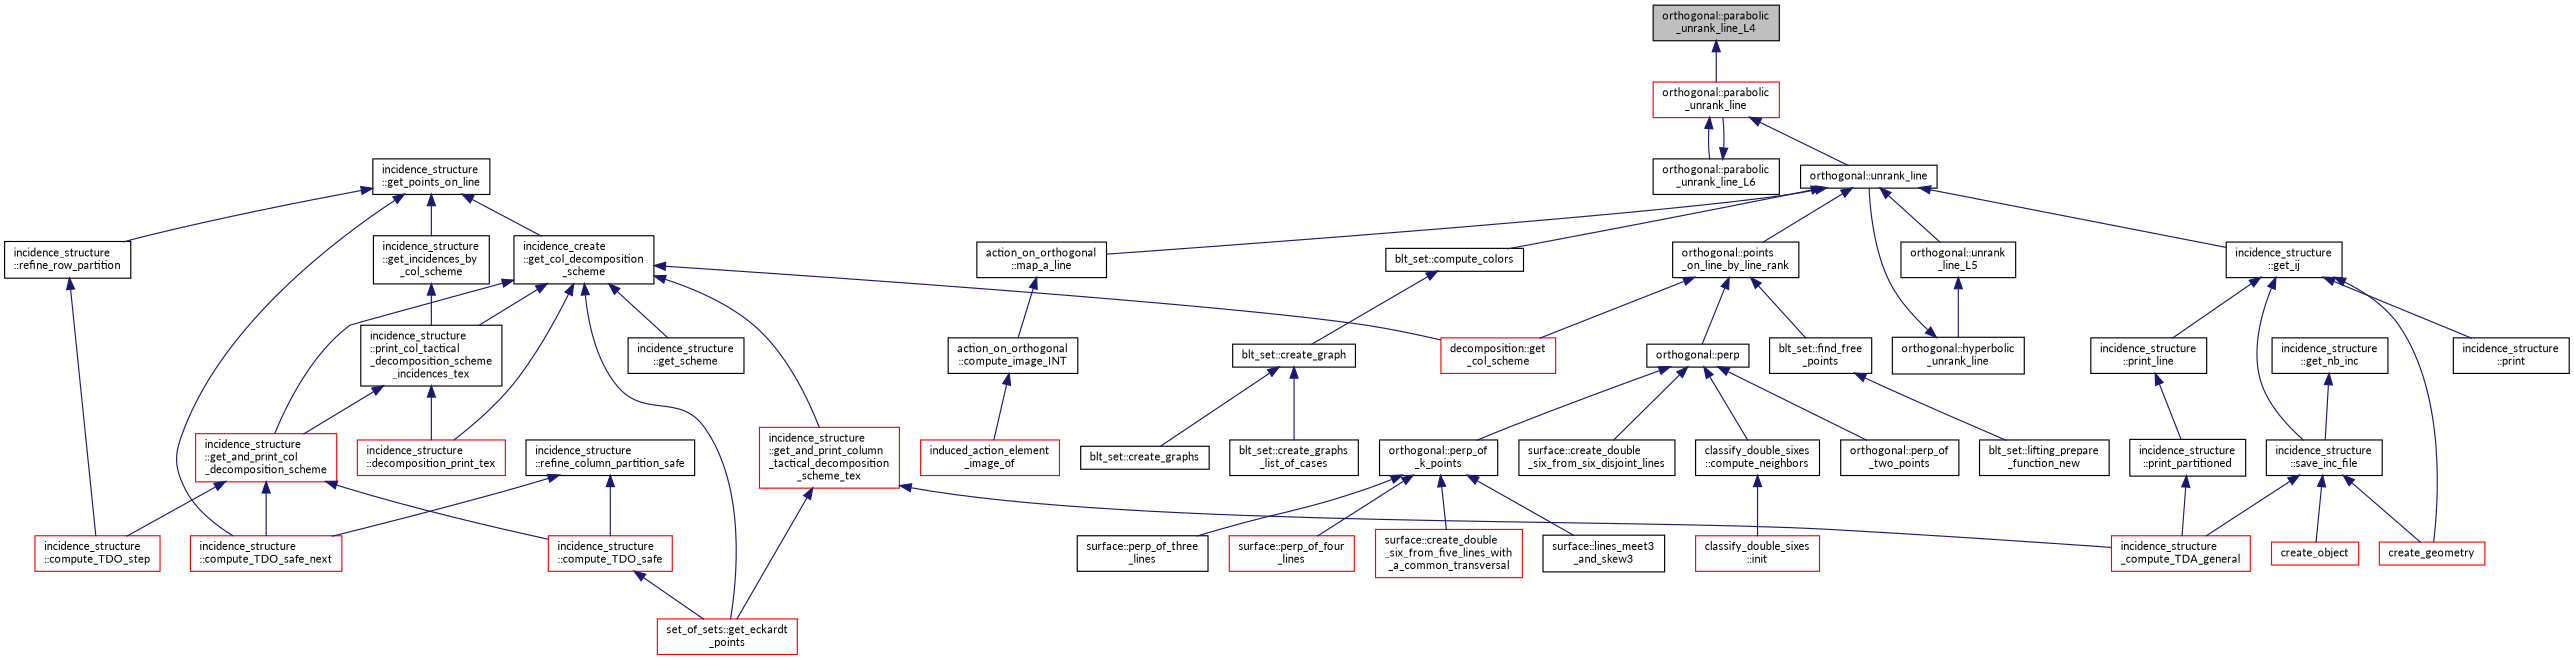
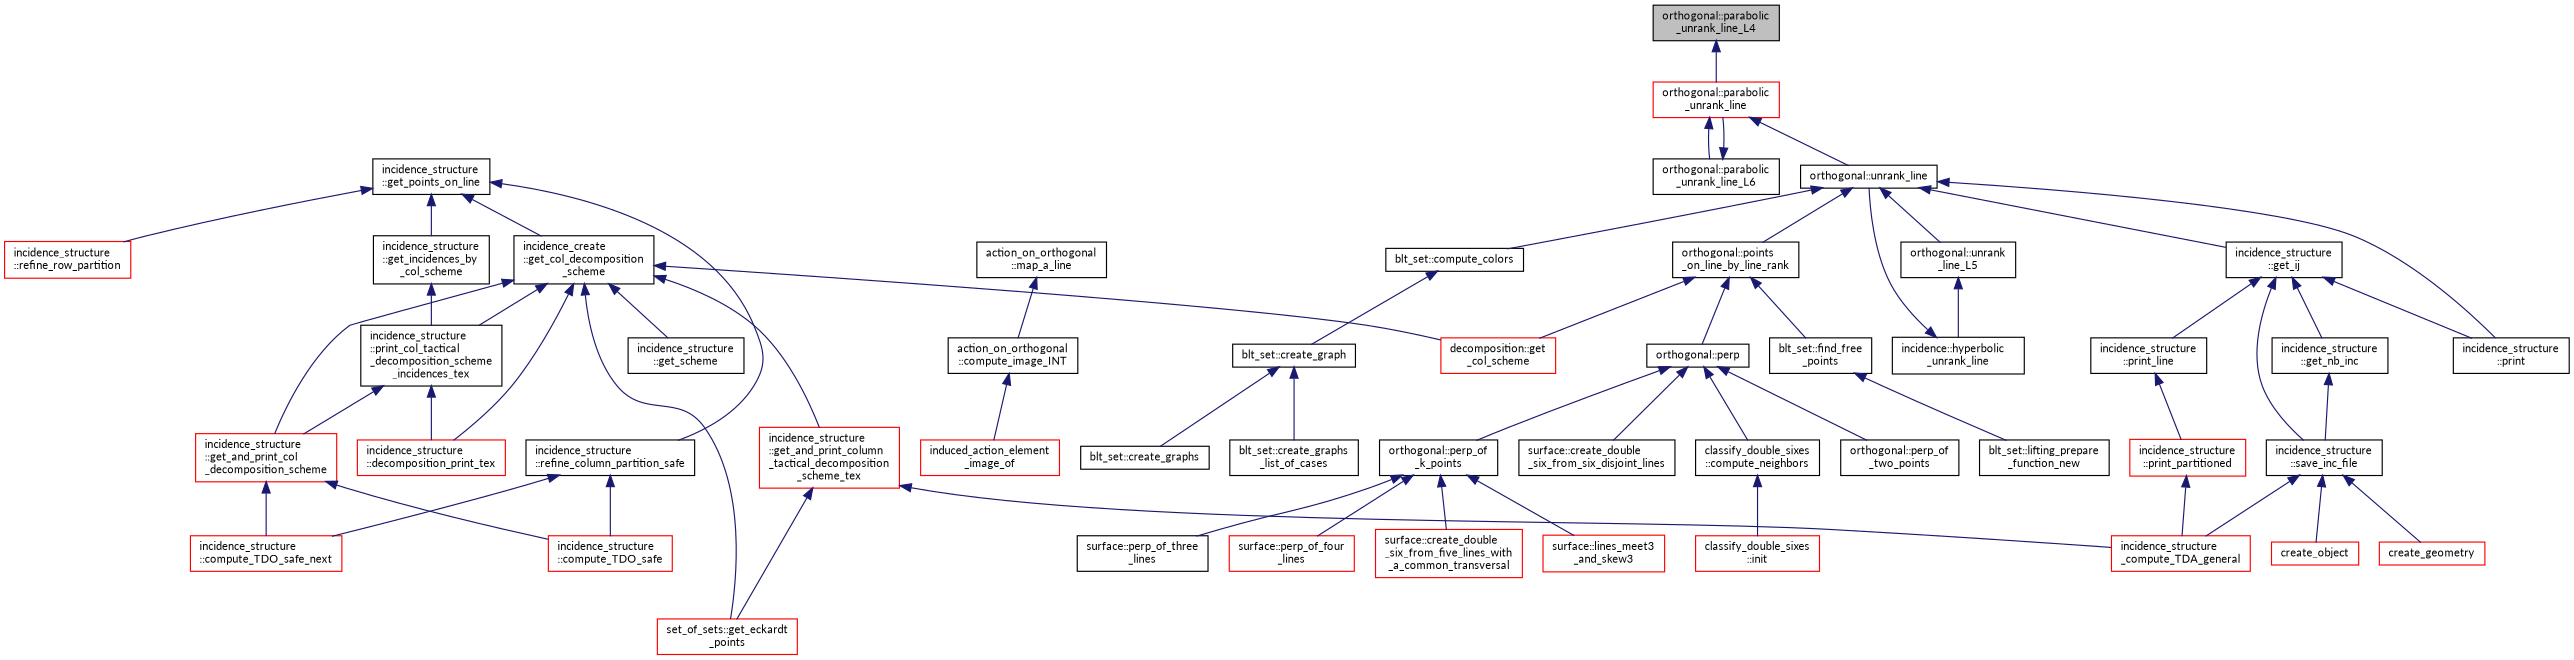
edge "action_on_orthogonal ::map_a_line" -> "orthogonal::unrank_line": now "incidence_structure ::print" -> "orthogonal::unrank_line"
node "incidence_structure ::refine_row_partition": color black -> red
edge "incidence_structure ::compute_TDO_safe_next" -> "incidence_structure ::get_points_on_line": now "incidence_structure ::refine_column_partition_safe" -> "incidence_structure ::get_points_on_line"
node "orthogonal::hyperbolic _unrank_line": label "orthogonal::hyperbolic _unrank_line" -> "incidence::hyperbolic _unrank_line"
edge "create_geometry" -> "incidence_structure ::get_ij": now "incidence_structure ::get_nb_inc" -> "incidence_structure ::get_ij"
node "incidence_structure ::print_partitioned": color black -> red
node "incidence_structure ::compute_TDO_step": removed
node "surface::lines_meet3 _and_skew3": color black -> red
edge "set_of_sets::get_eckardt _points" -> "incidence_structure ::compute_TDO_safe": removed
